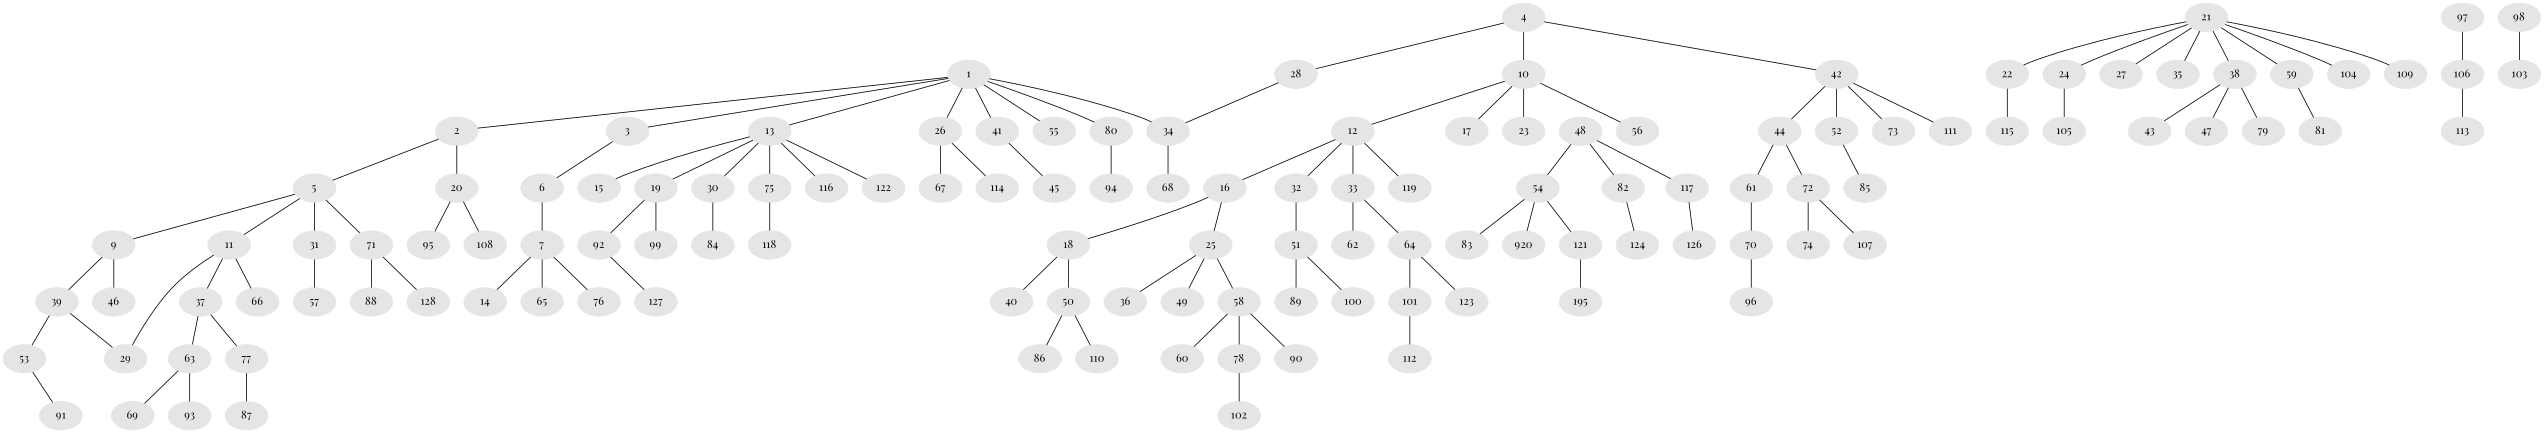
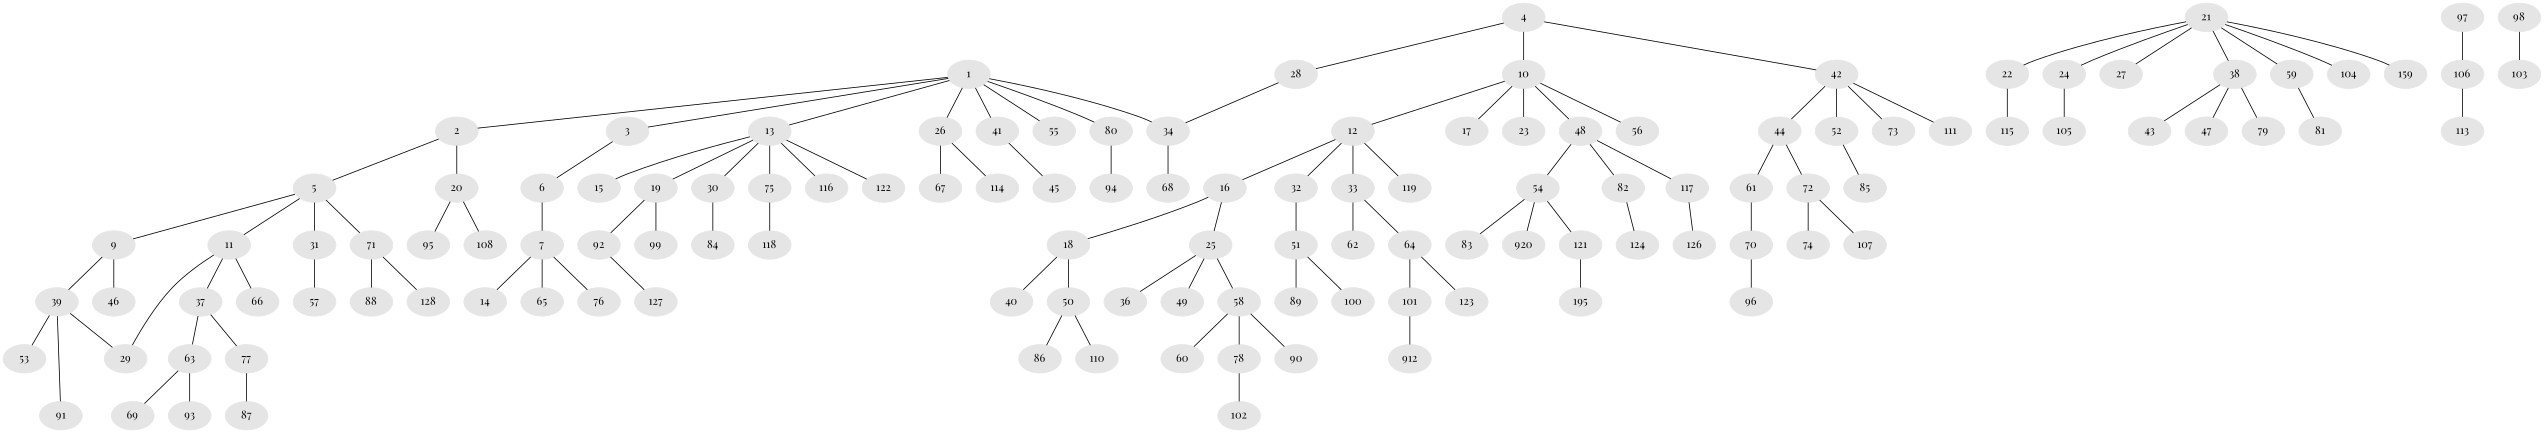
node "35": removed
node "109": label "109" -> "159"
edge "10" -- "48": added
node "112": label "112" -> "912"
edge "53" -- "91": now "39" -- "91"
